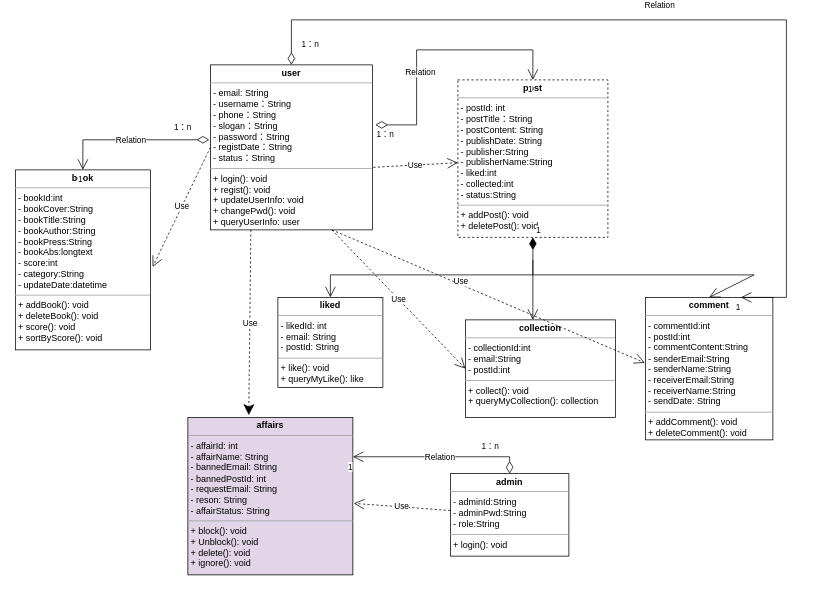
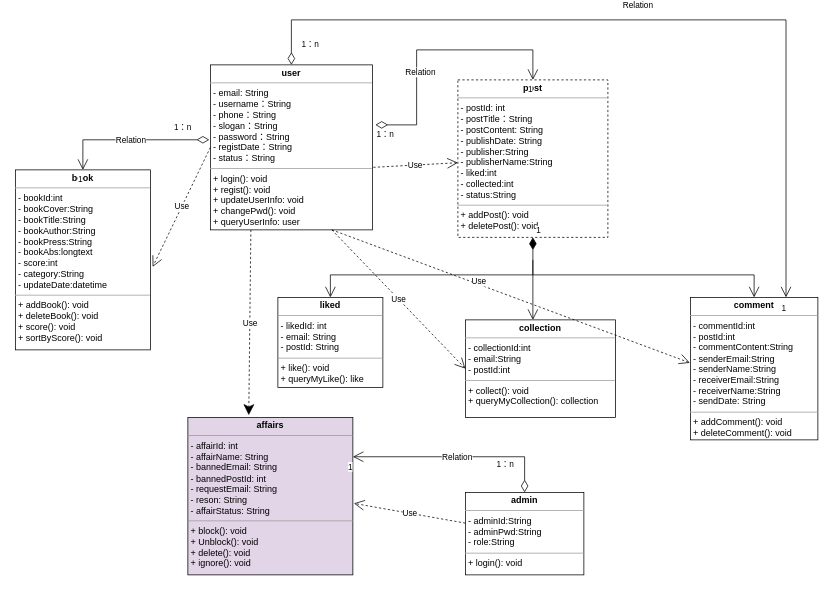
node "comment - commentId:int - postId:int - commentContent:String - senderEmail:String - senderName:String - receiverEmail:String - receiverName:String - sendDate: String + addComment(): void + deleteComment(): void": moved (709, 369) -> (754, 369)
node "admin - adminId:String - adminPwd:String - role:String + login(): void": moved (510, 515) -> (525, 534)
